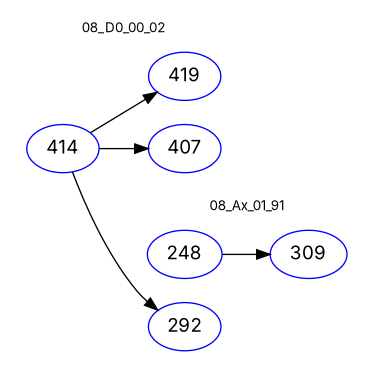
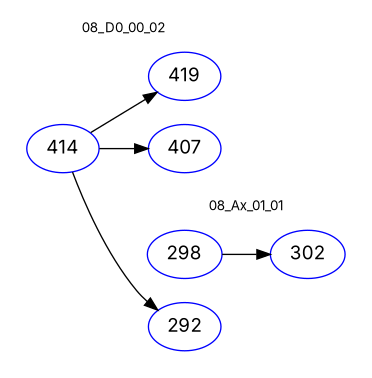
cluster "08_Ax_01_91": label "08_Ax_01_91" -> "08_Ax_01_01"
node "248": label "248" -> "298"
node "309": label "309" -> "302"
